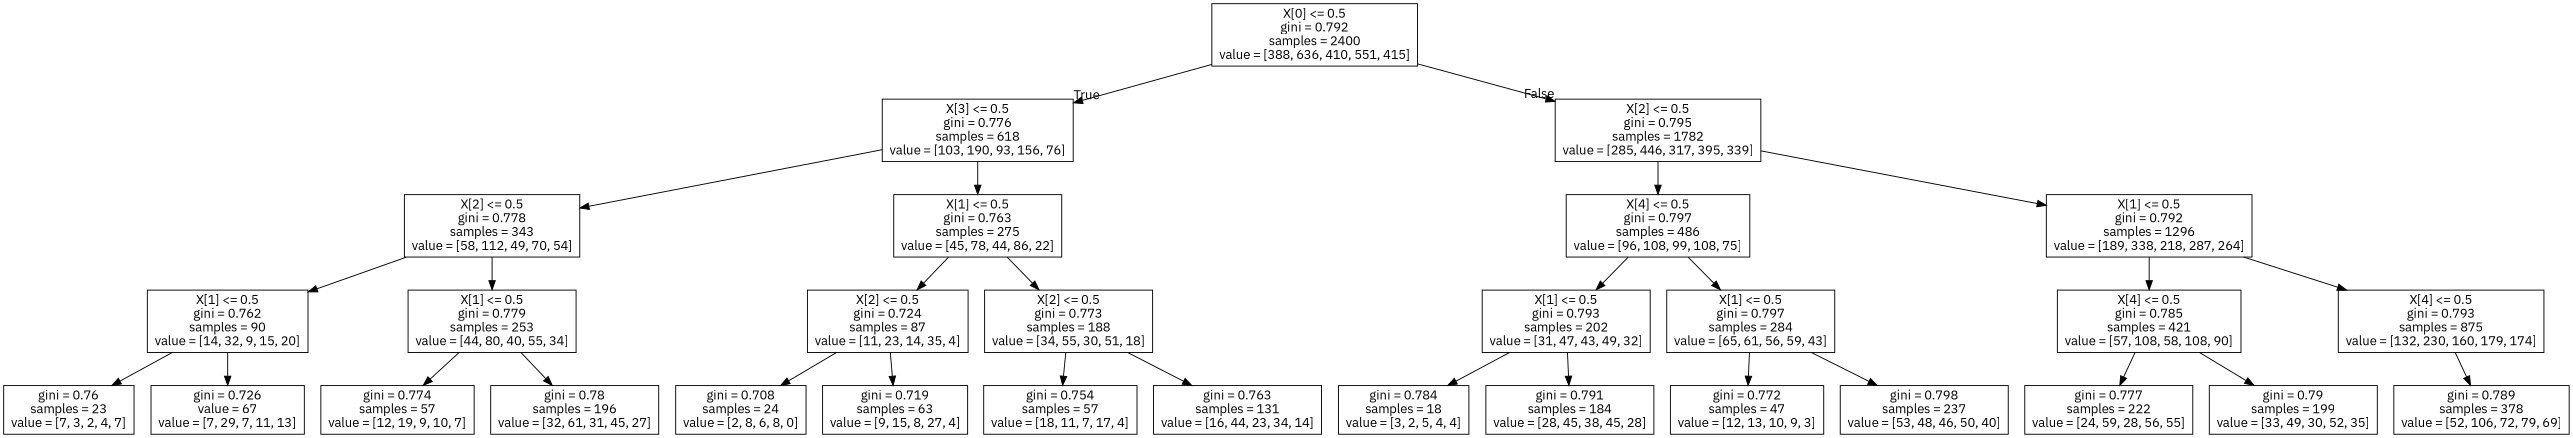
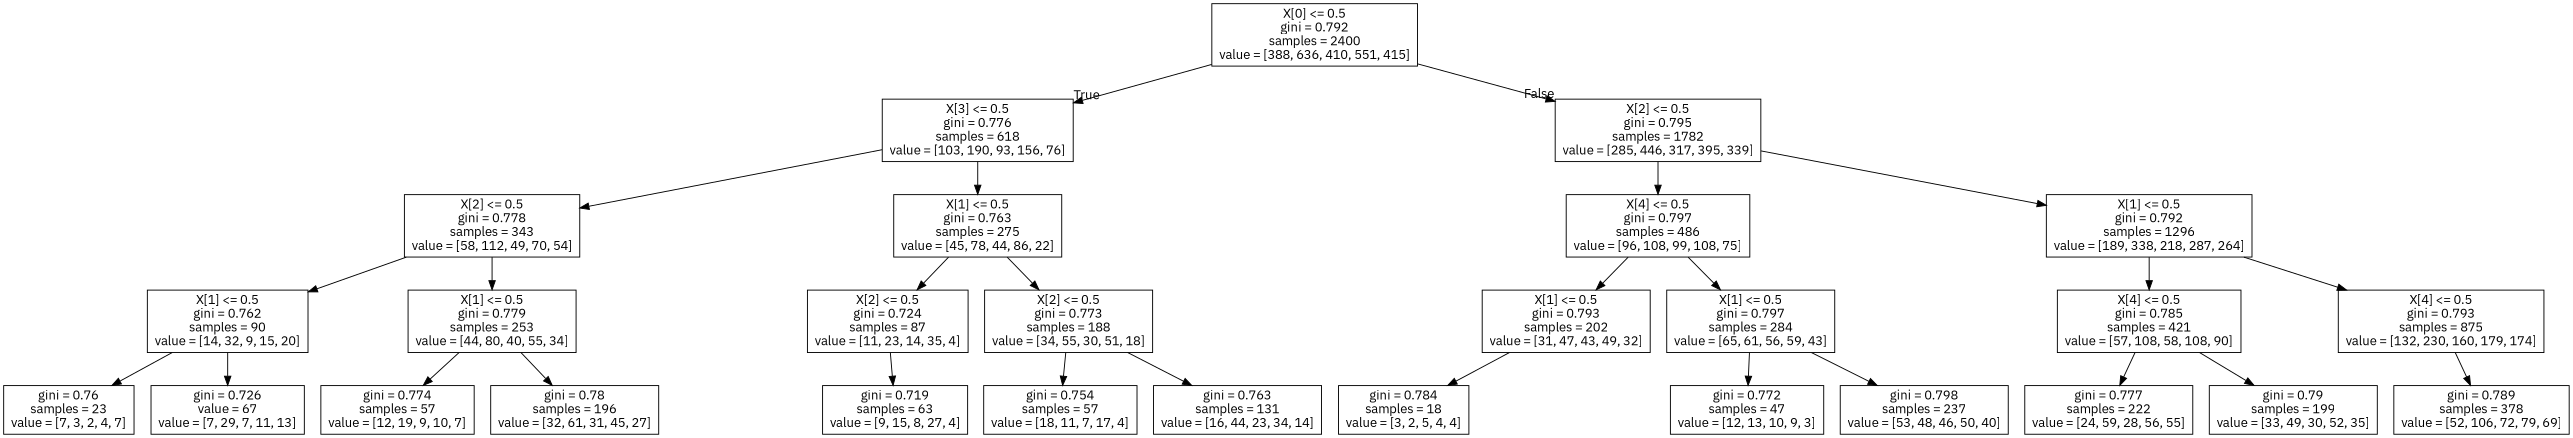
node "gini = 0.708 samples = 24 value = [2, 8, 6, 8, 0]": removed
node "gini = 0.791 samples = 184 value = [28, 45, 38, 45, 28]": removed
